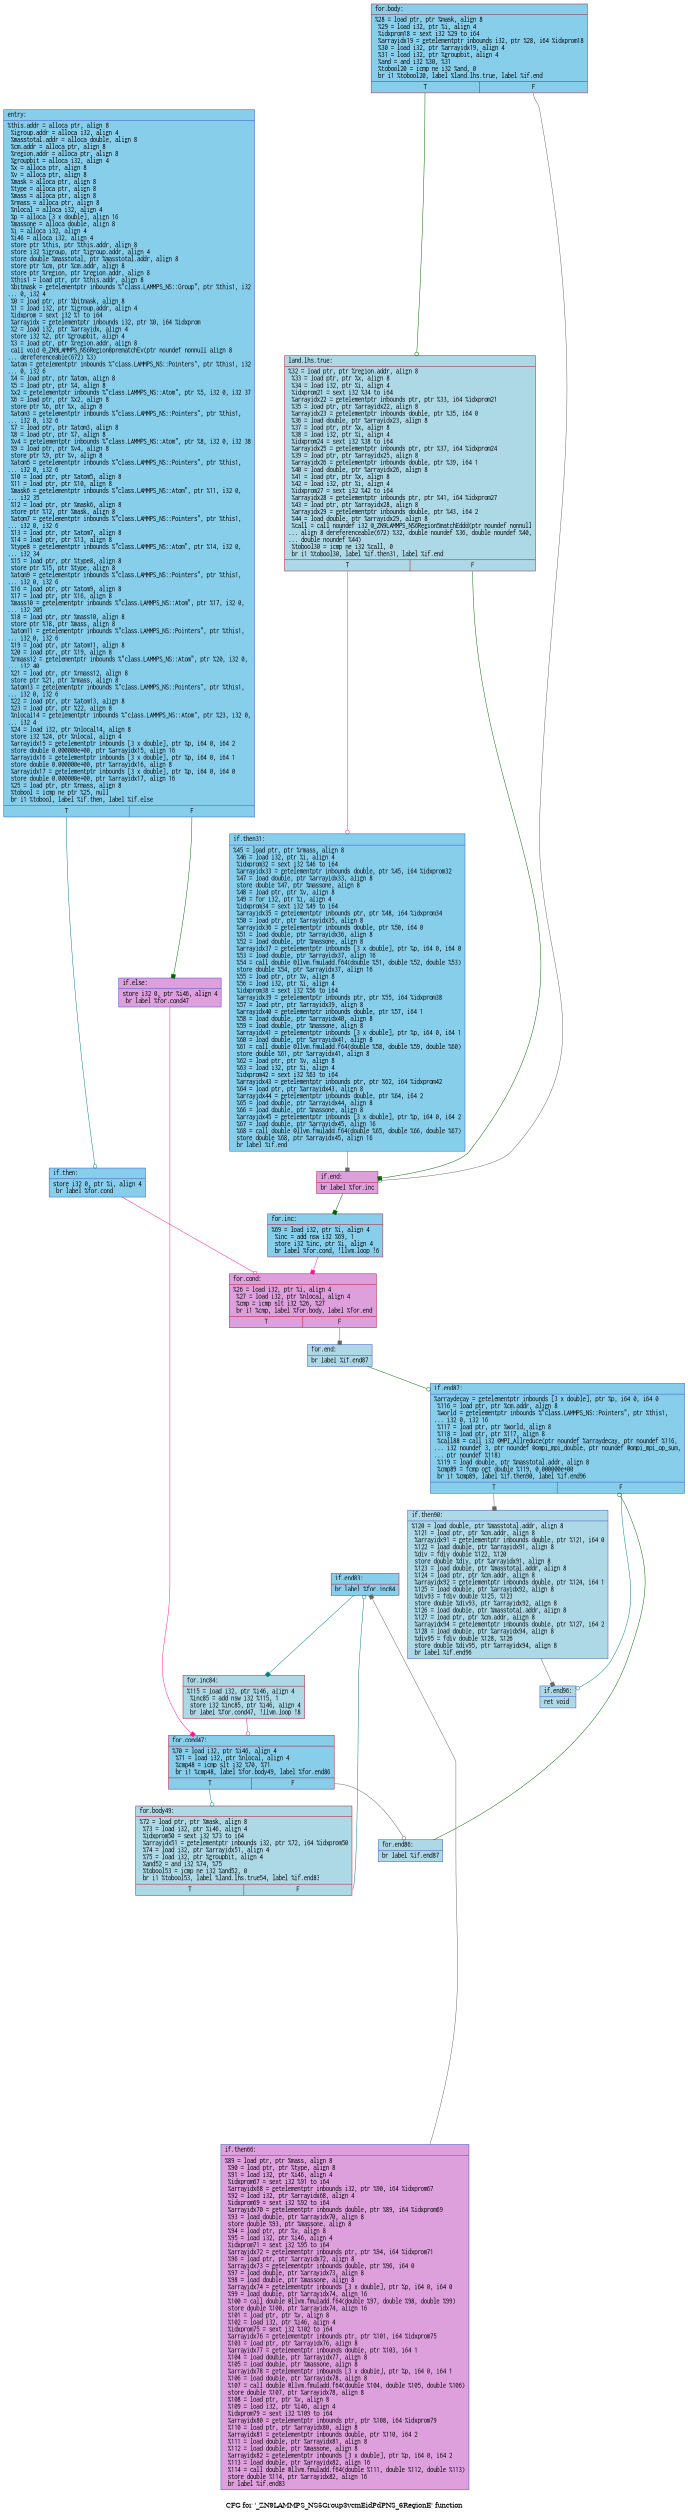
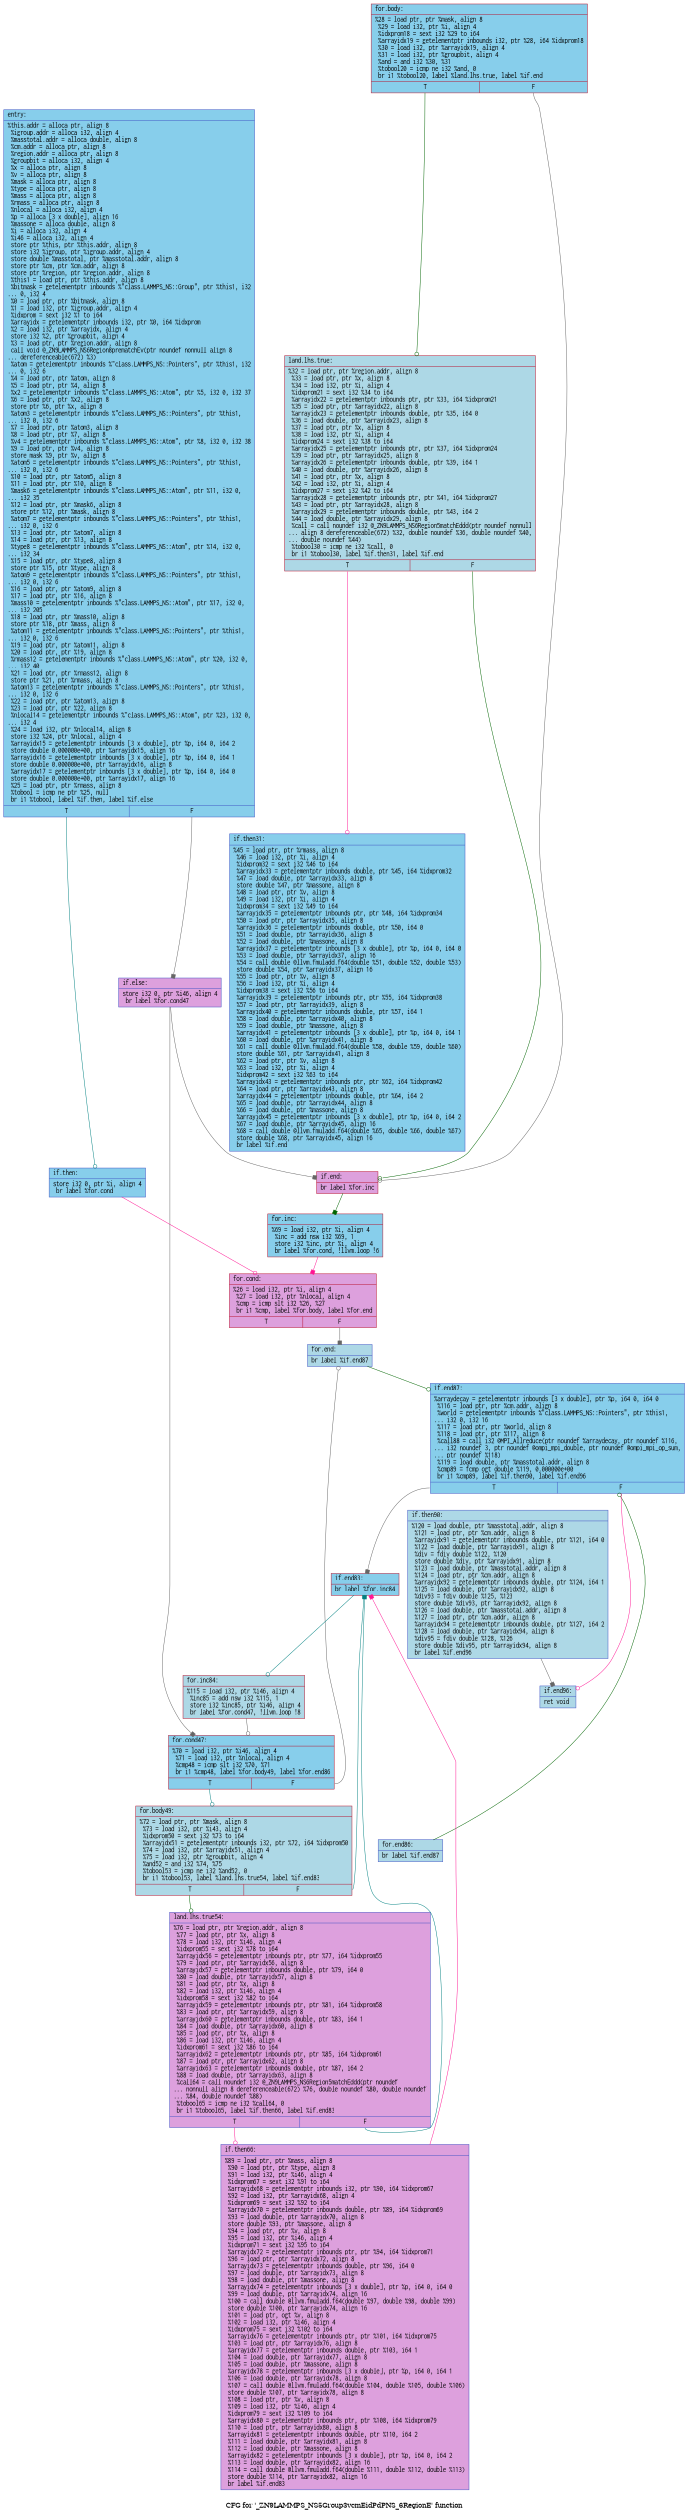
node "entry:": text "store ptr %9, ptr %v, align 8" -> "store mask %9, ptr %v, align 8"
edge "entry:" -> "if.else:": color darkgreen -> gray40
node "if.then31:": text "%49 = for i32, ptr %i, align 4" -> "%49 = load i32, ptr %i, align 4"
edge "land.lhs.true:" -> "if.end:": arrowhead box -> odot
edge "if.then31:" -> "if.end:": now "if.else:" -> "if.end:"
edge "if.else:" -> "for.cond47:": color deeppink -> gray40
edge "if.end87:" -> "if.then90:": now "if.end87:" -> "if.end83:"
edge "if.end87:" -> "if.end96:": color teal -> deeppink
edge "if.end83:" -> "for.inc84:": arrowhead box -> odot
edge "for.inc84:" -> "for.cond47:": color deeppink -> gray40
edge "for.cond47:" -> "for.end86:": now "for.cond47:" -> "for.end:"
node "for.body49:": text "%73 = load i32, ptr %i46, align 4" -> "%73 = load i32, ptr %i43, align 4"
edge "if.then66:" -> "if.end83:": color gray40 -> deeppink
node "land.lhs.true54:": added
node "if.then66:": text "%101 = load ptr, ptr %v, align 8" -> "%101 = load ptr, ogt %v, align 8"
